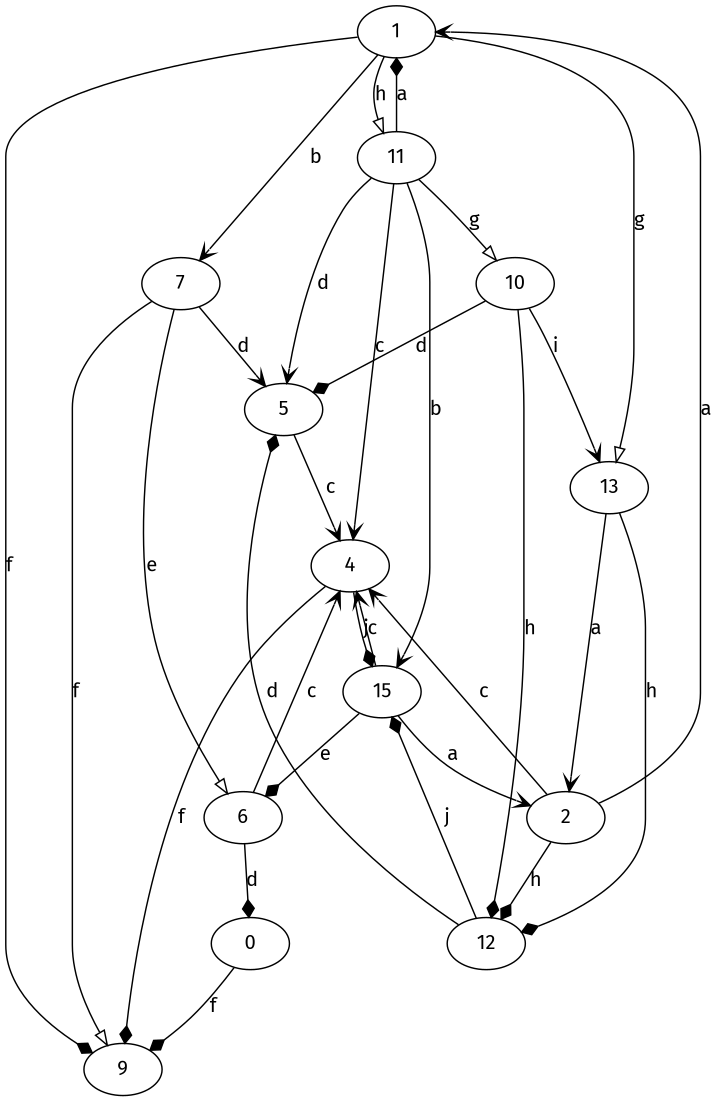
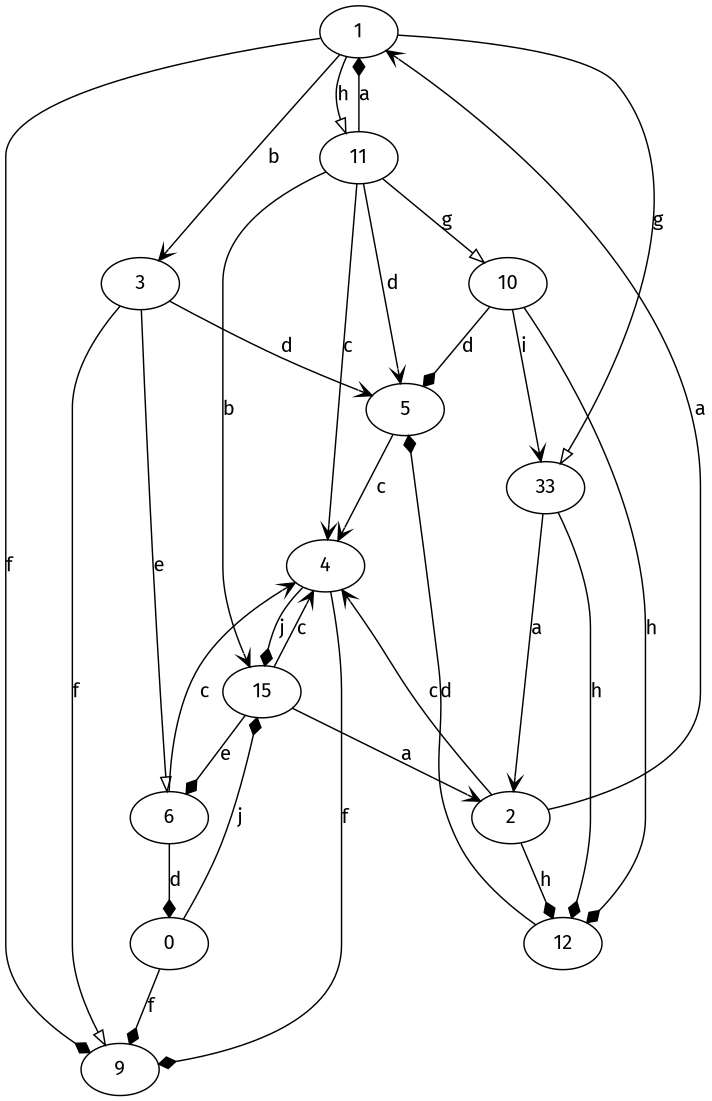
node "7": label "7" -> "3"
node "13": label "13" -> "33"
edge "12" -> "15": now "0" -> "15"
